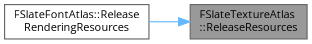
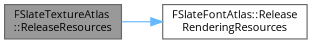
edge "FSlateFontAtlas::Release RenderingResources" -> "FSlateTextureAtlas ::ReleaseResources": reversed
